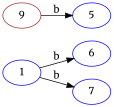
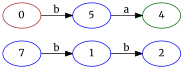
node "9": label "9" -> "0"
node "4": added
node "6": label "6" -> "2"
edge "1" -> "7": reversed
